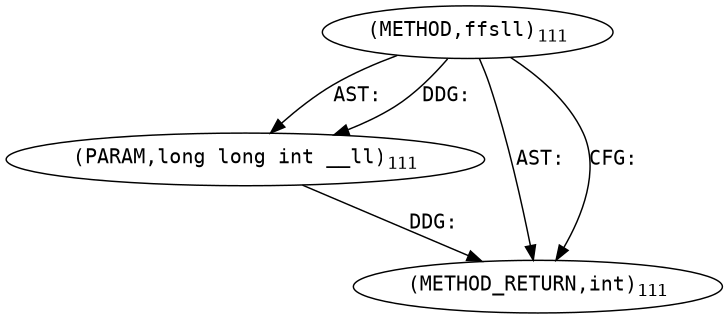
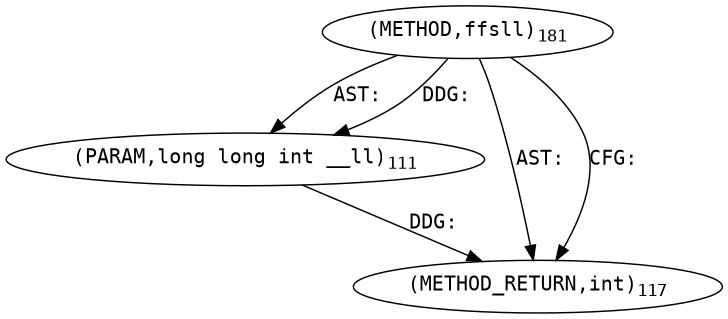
node "(METHOD,ffsll)": text "111" -> "181"
node "(METHOD_RETURN,int)": text "111" -> "117"
